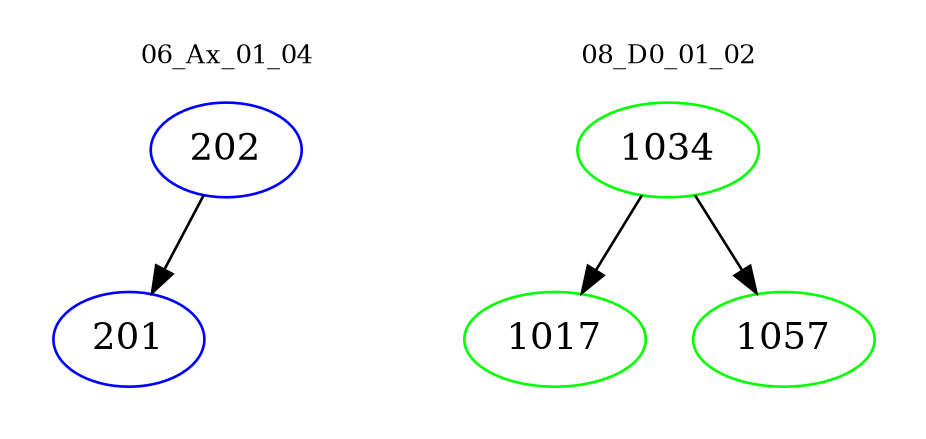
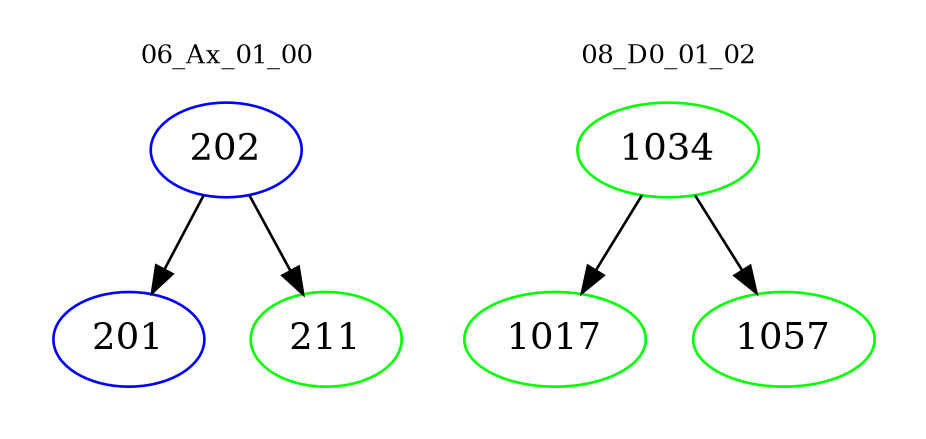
cluster "06_Ax_01_04": label "06_Ax_01_04" -> "06_Ax_01_00"
node "211": added
